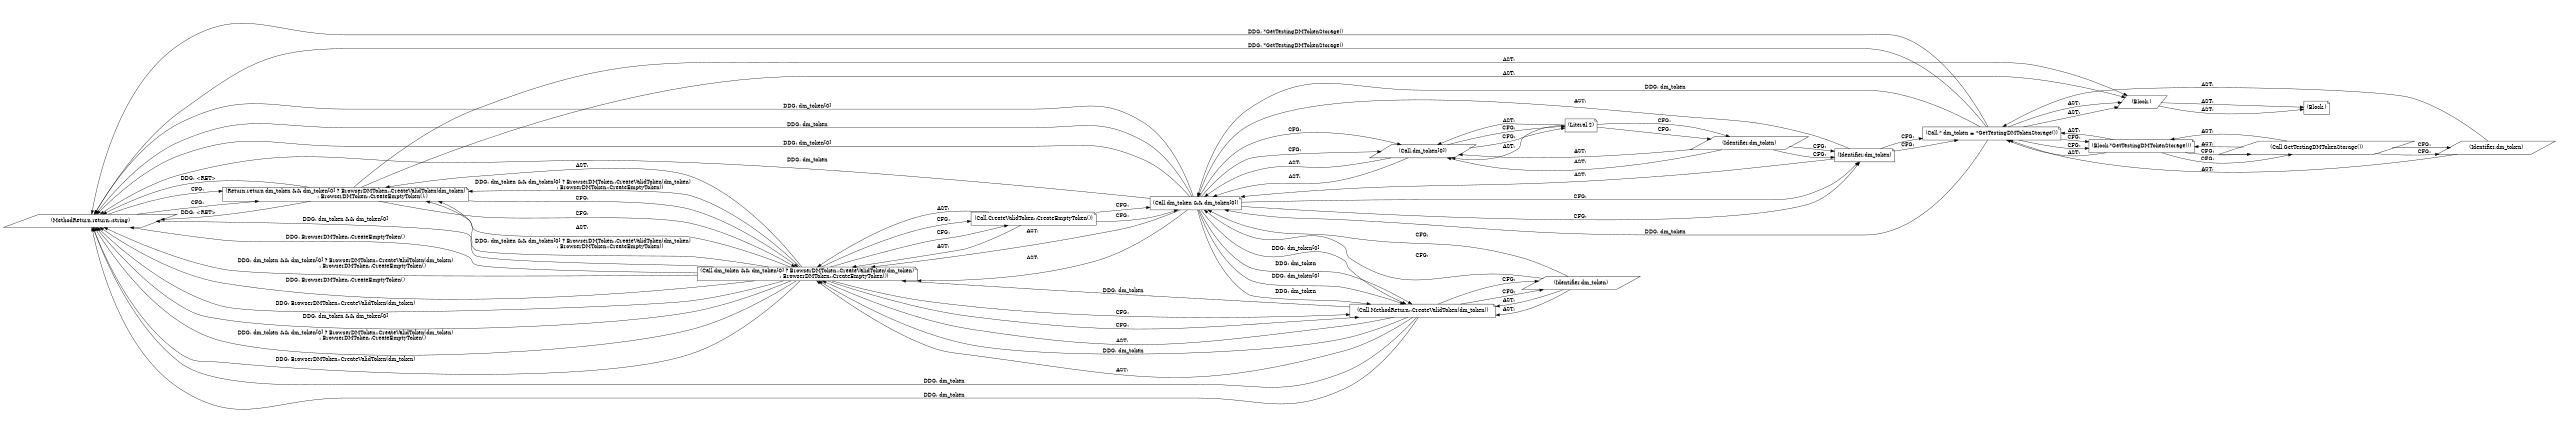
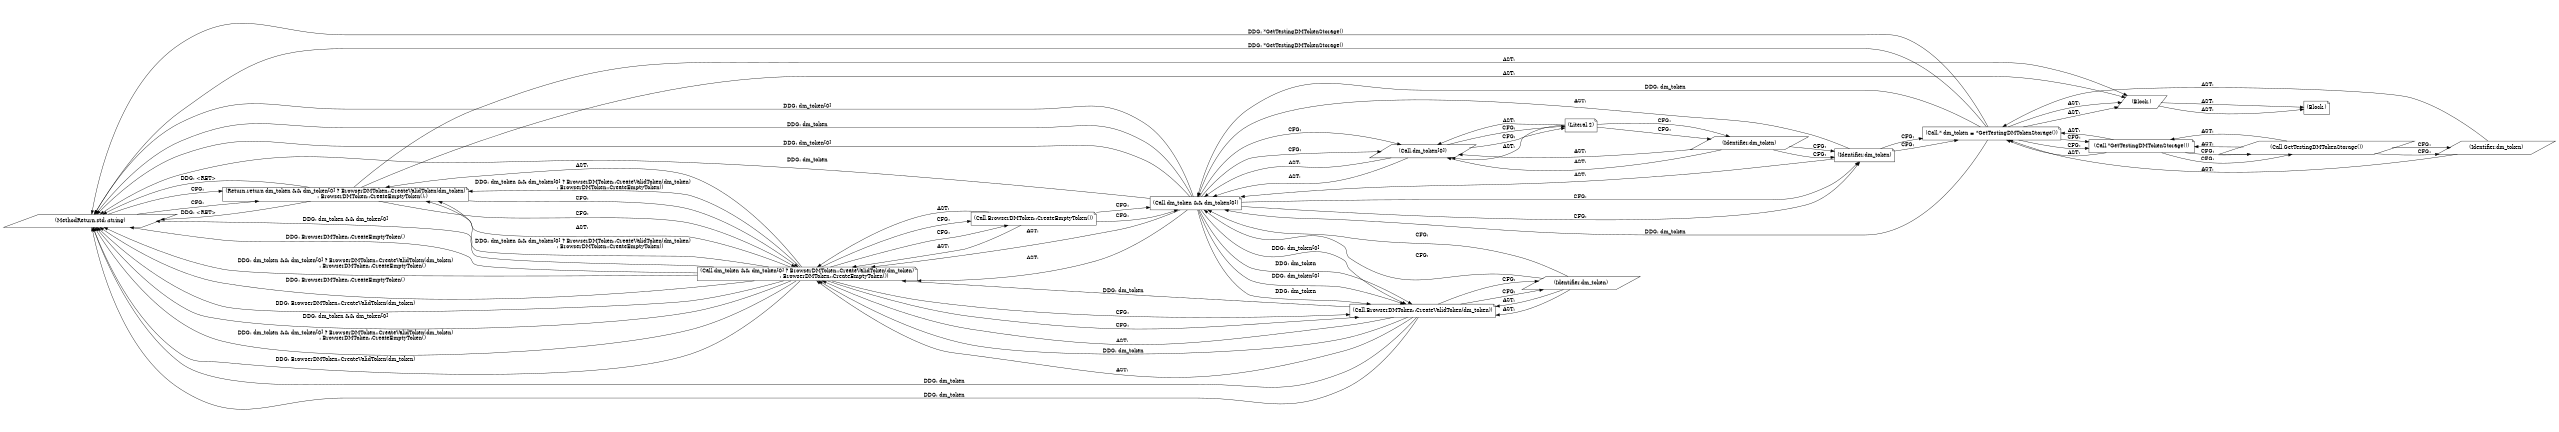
node "(Block,*GetTestingDMTokenStorage())": label "(Block,*GetTestingDMTokenStorage())" -> "(Call,*GetTestingDMTokenStorage())"
node "(Call,CreateValidToken::CreateEmptyToken())": label "(Call,CreateValidToken::CreateEmptyToken())" -> "(Call,BrowserDMToken::CreateEmptyToken())"
node "(MethodReturn,return::string)": label "(MethodReturn,return::string)" -> "(MethodReturn,std::string)"
node "(Call,MethodReturn::CreateValidToken(dm_token))": label "(Call,MethodReturn::CreateValidToken(dm_token))" -> "(Call,BrowserDMToken::CreateValidToken(dm_token))"
